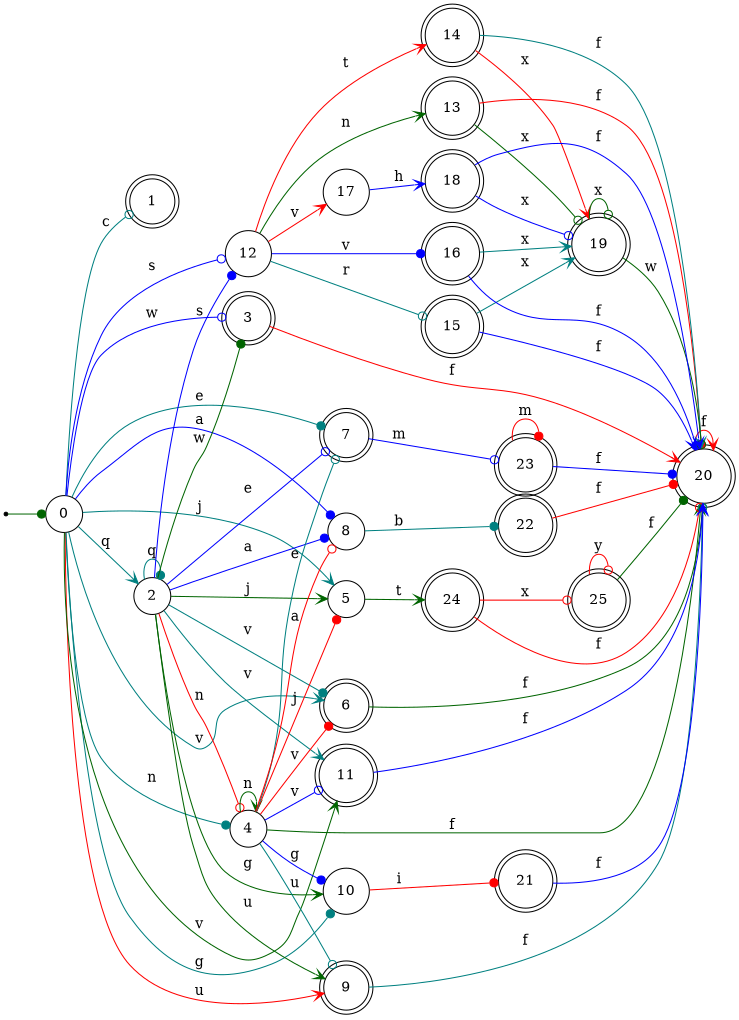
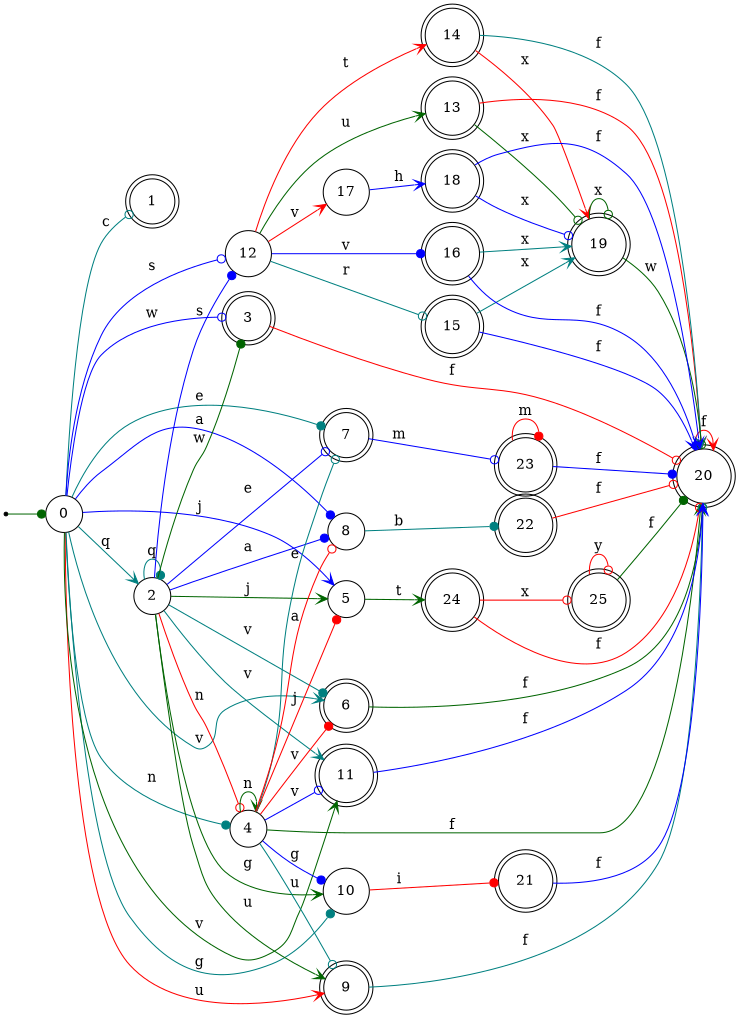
edge "12" -> "13": label "n" -> "u"
edge "13" -> "20": arrowhead dot -> vee
edge "3" -> "20": arrowhead vee -> odot
edge "22" -> "20": arrowhead dot -> odot
edge "0" -> "5": color teal -> blue
